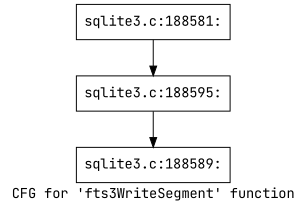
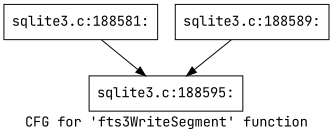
edge "sqlite3.c:188595:" -> "sqlite3.c:188589:": reversed
